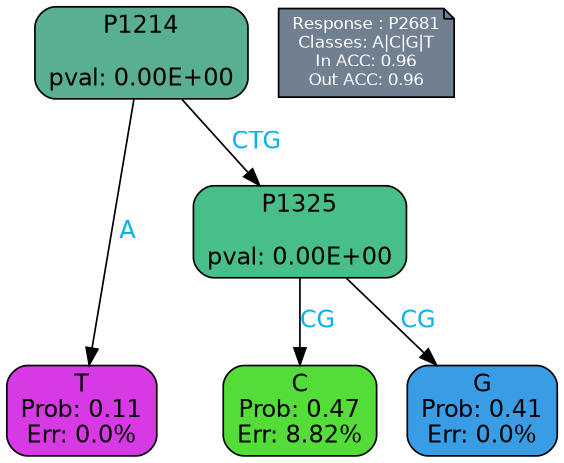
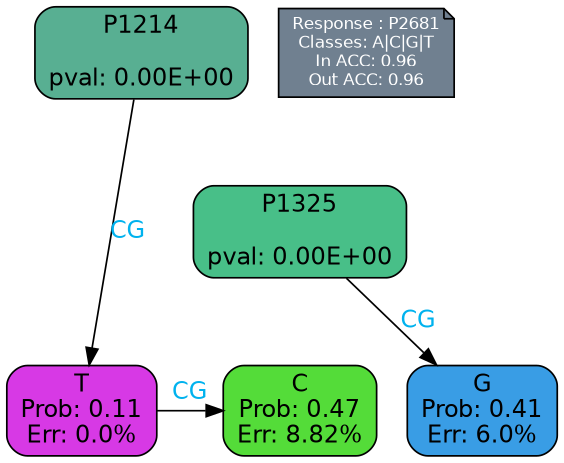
edge "P1214 pval: 0.00E+00" -> "P1325 pval: 0.00E+00": removed, label "CTG"
edge "P1214 pval: 0.00E+00" -> "T Prob: 0.11 Err: 0.0%": label "A" -> "CG"
edge "P1325 pval: 0.00E+00" -> "C Prob: 0.47 Err: 8.82%": now "T Prob: 0.11 Err: 0.0%" -> "C Prob: 0.47 Err: 8.82%"
node "G Prob: 0.41 Err: 0.0%": label "G Prob: 0.41 Err: 0.0%" -> "G Prob: 0.41 Err: 6.0%"
